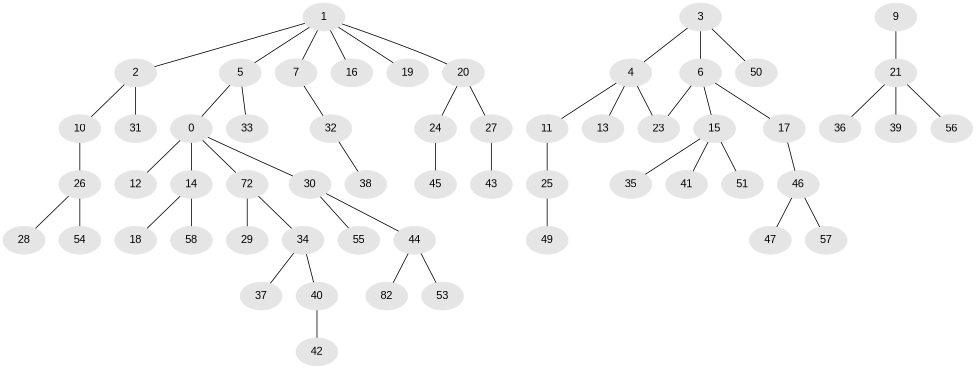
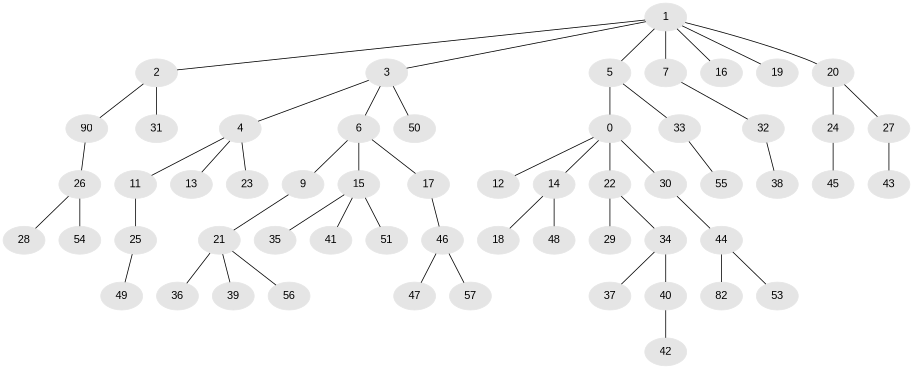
edge "1" -- "3": added
edge "6" -- "23": now "6" -- "9"
node "10": label "10" -> "90"
node "72": label "72" -> "22"
edge "30" -- "55": now "33" -- "55"
node "58": label "58" -> "48"
